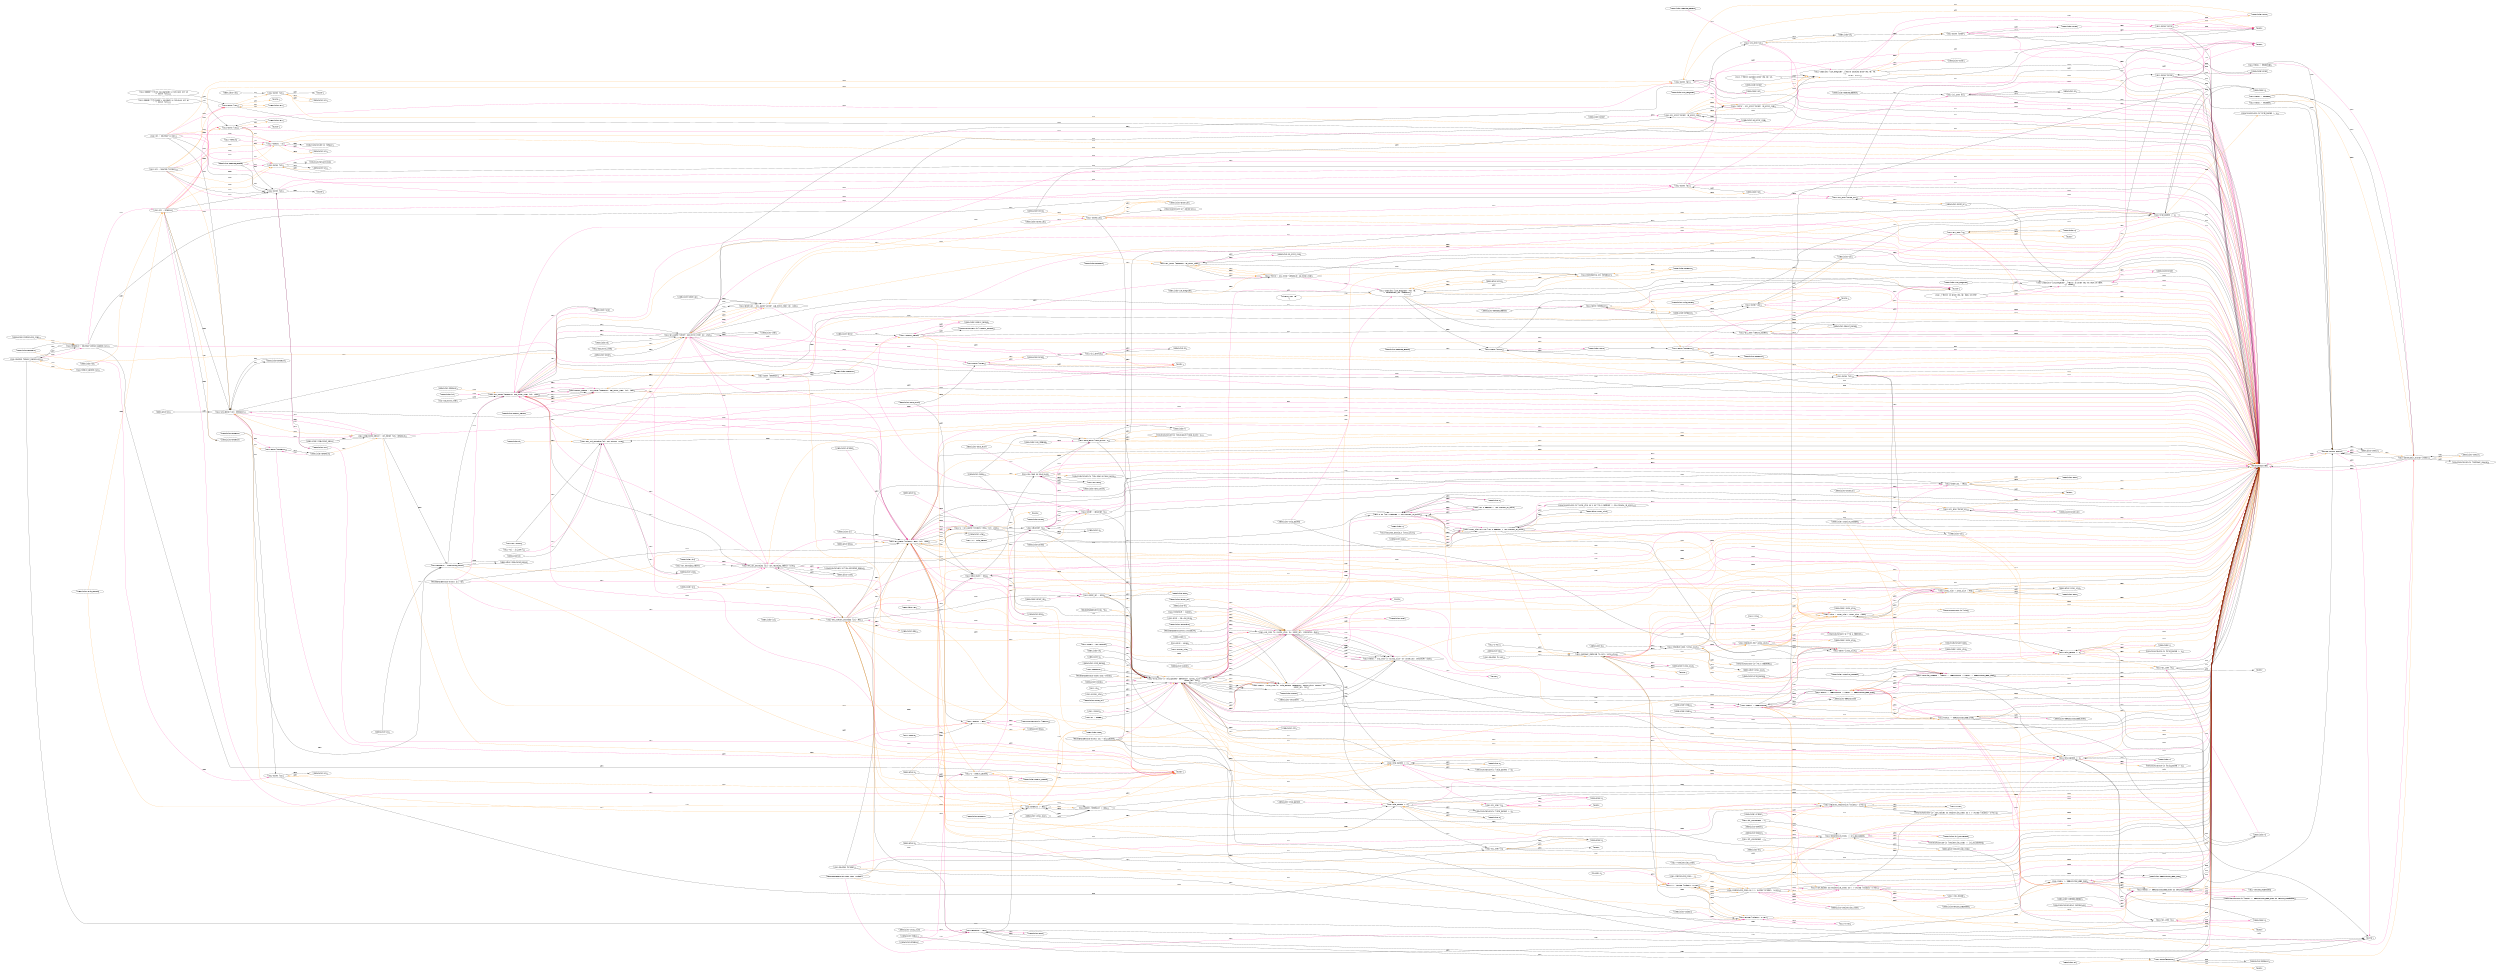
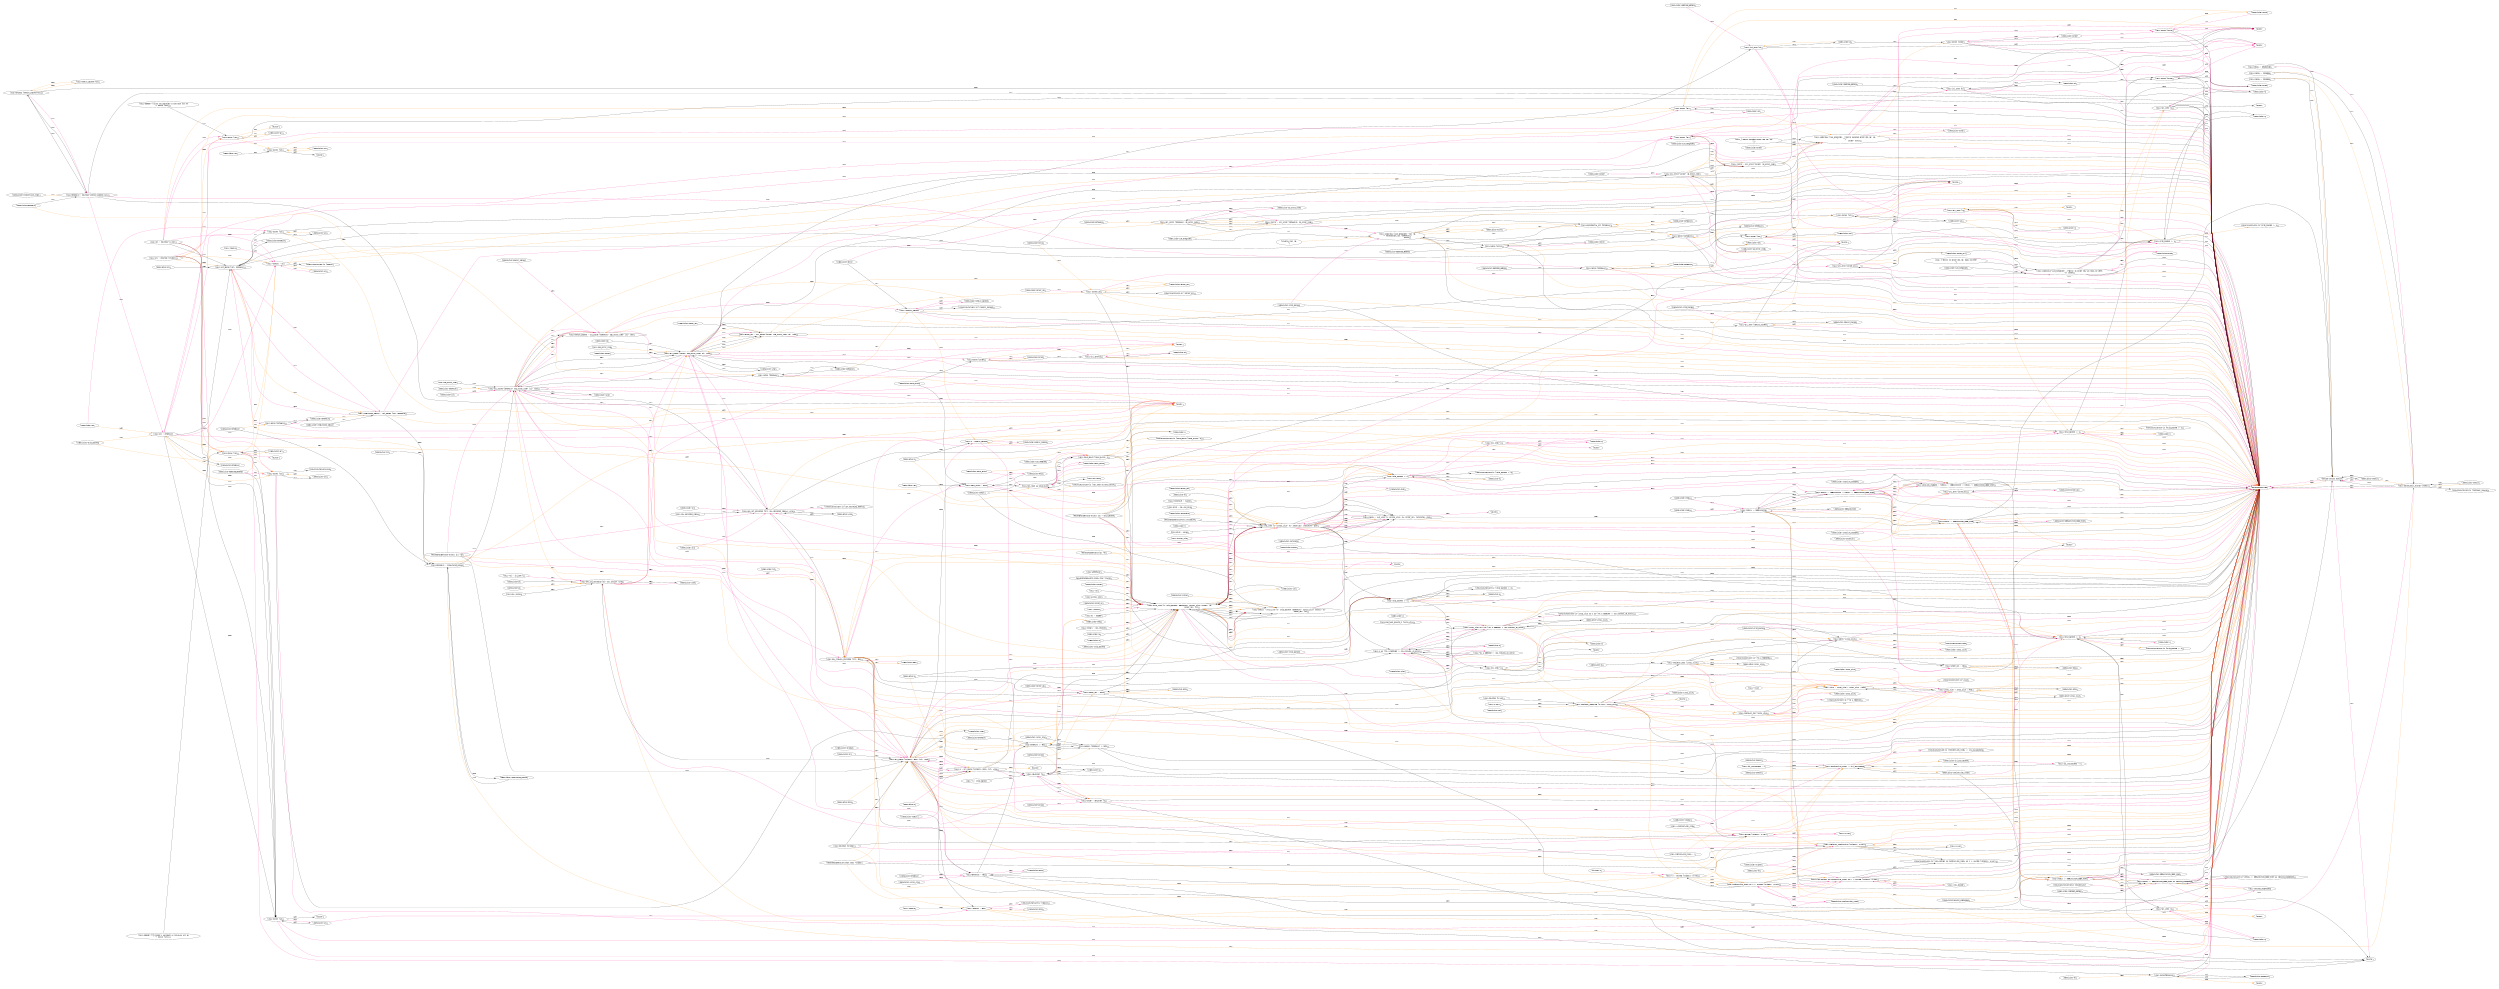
edge "(Identifier,iri_fallbacked)" -> "(Call,redirection_count || iri_fallbacked)": now "(Identifier,iri_fallbacked)" -> "(Call,iri_fallbacked = 0)"
edge "(Call,strcmp (origurl, u->url))" -> "(Call,0 != strcmp (origurl, u->url))": removed, label "AST:"
